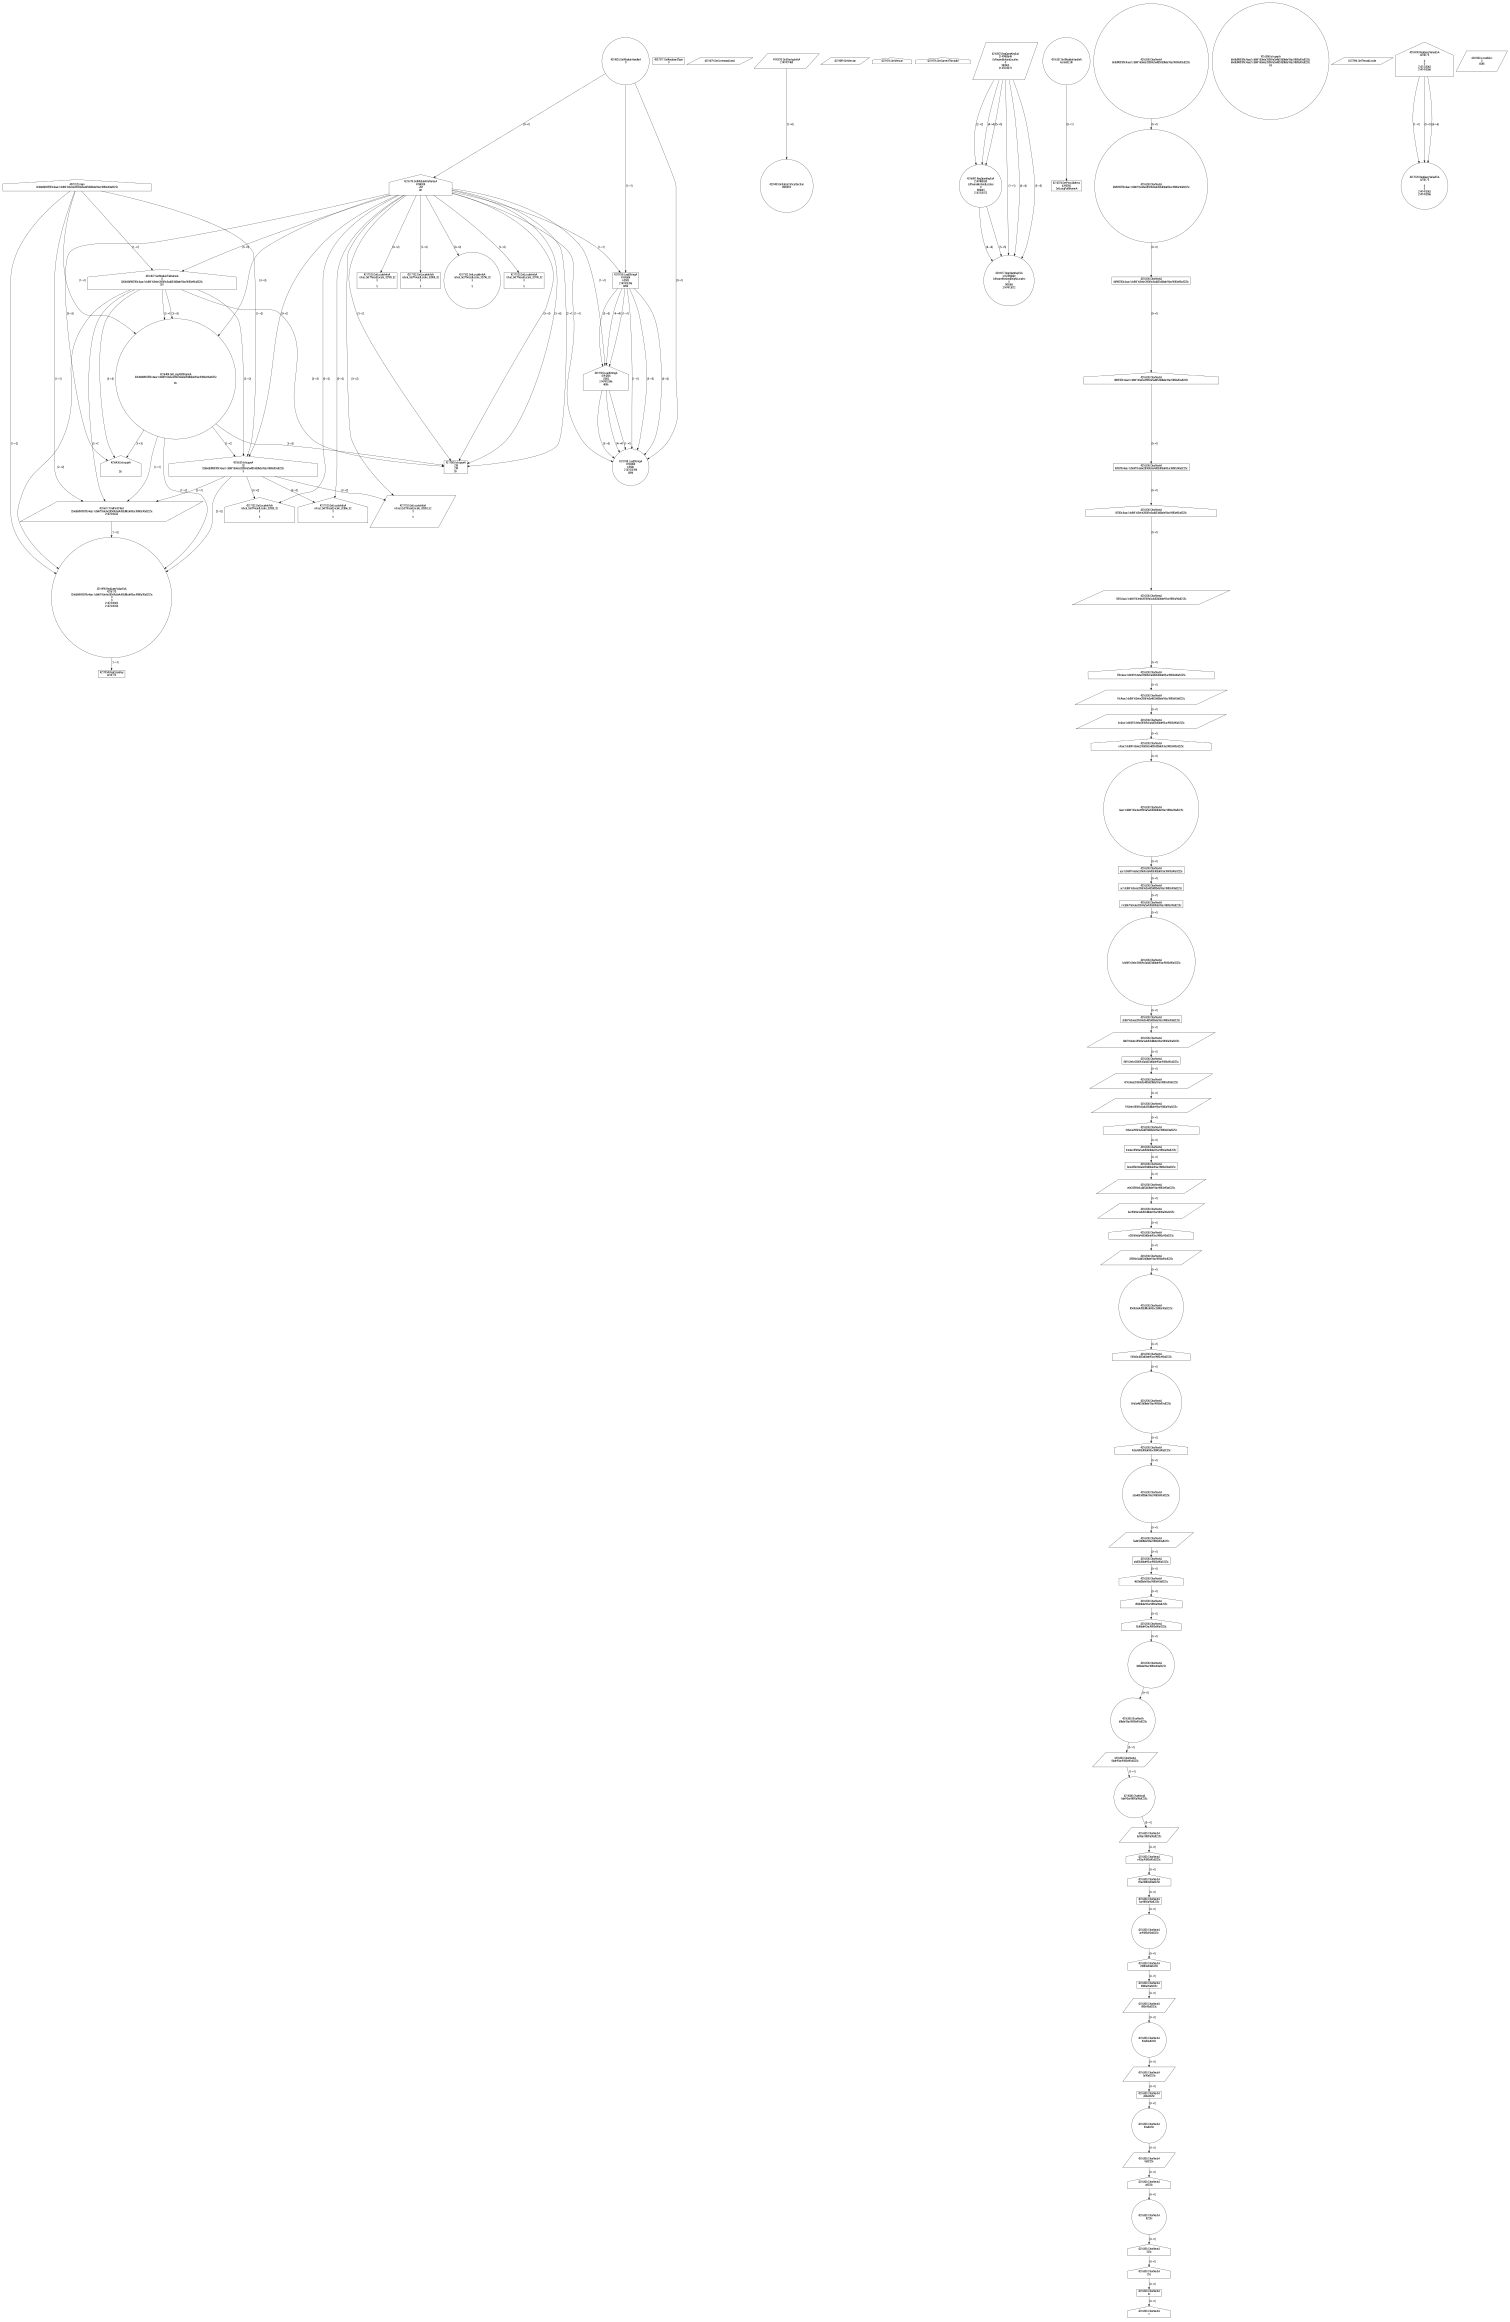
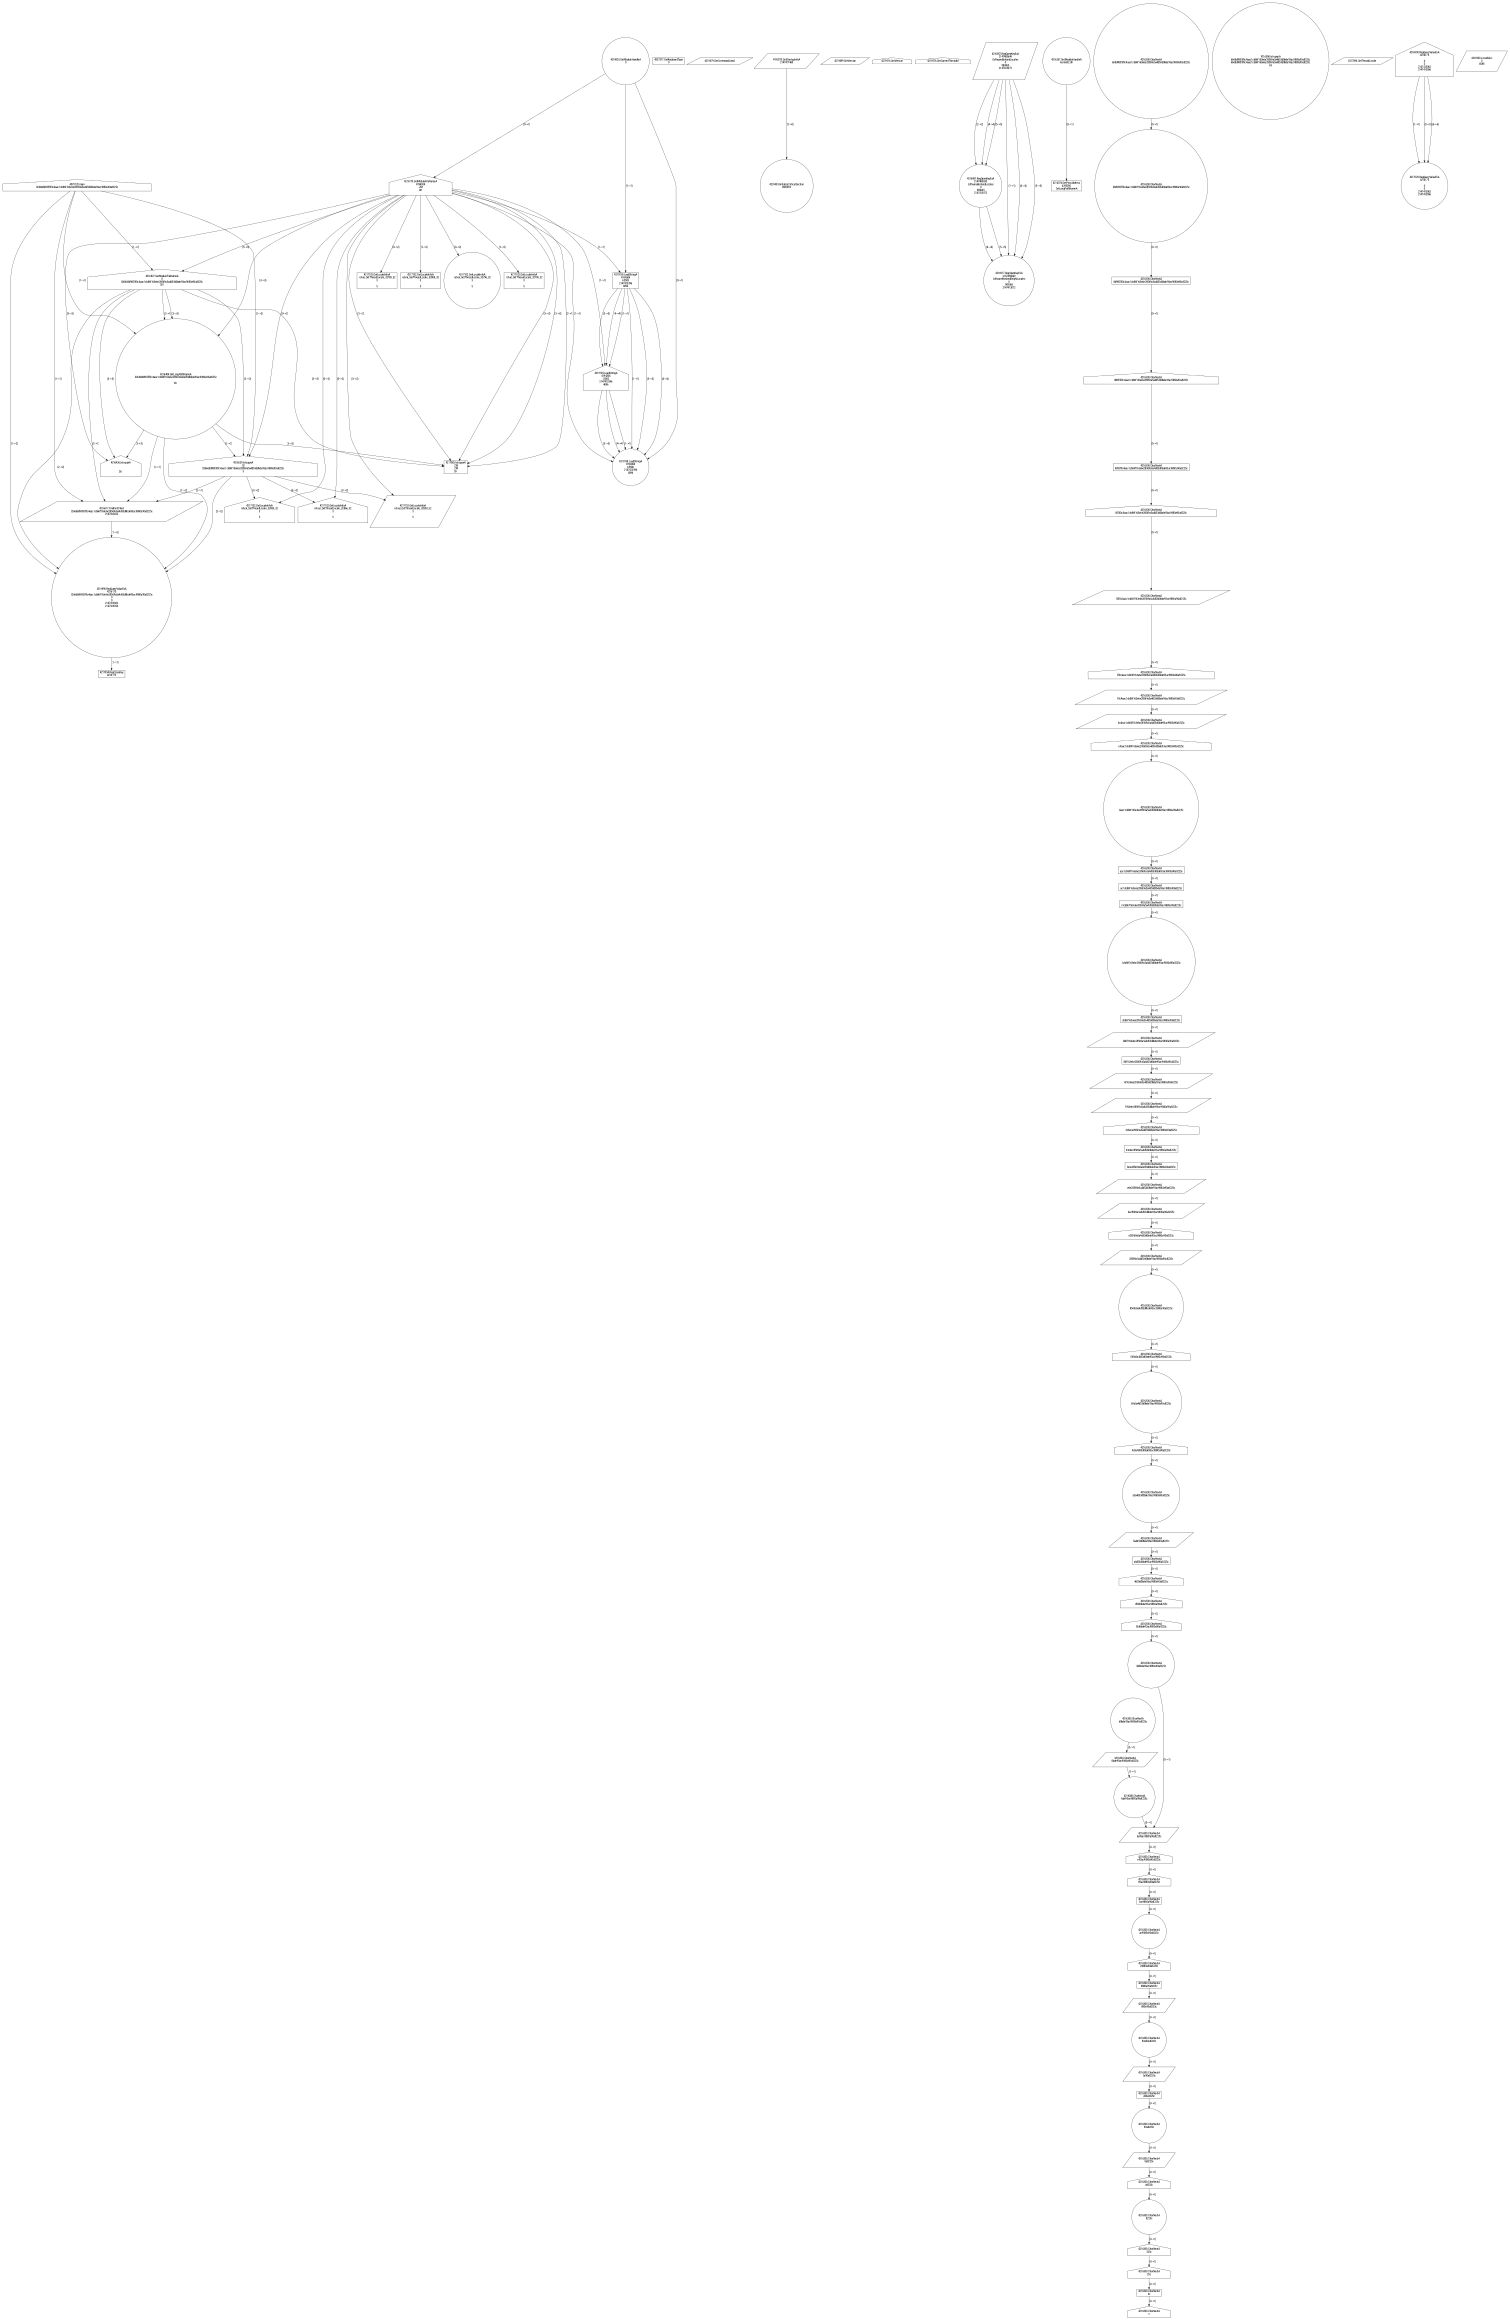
edge "4216300.CharNextA 3d0bde93ac9880a90a8225c" -> "4216300.CharNextA d0bde93ac9880a90a8225c": now "4216300.CharNextA 3d0bde93ac9880a90a8225c" -> "4216300.CharNextA de93ac9880a90a8225c"
